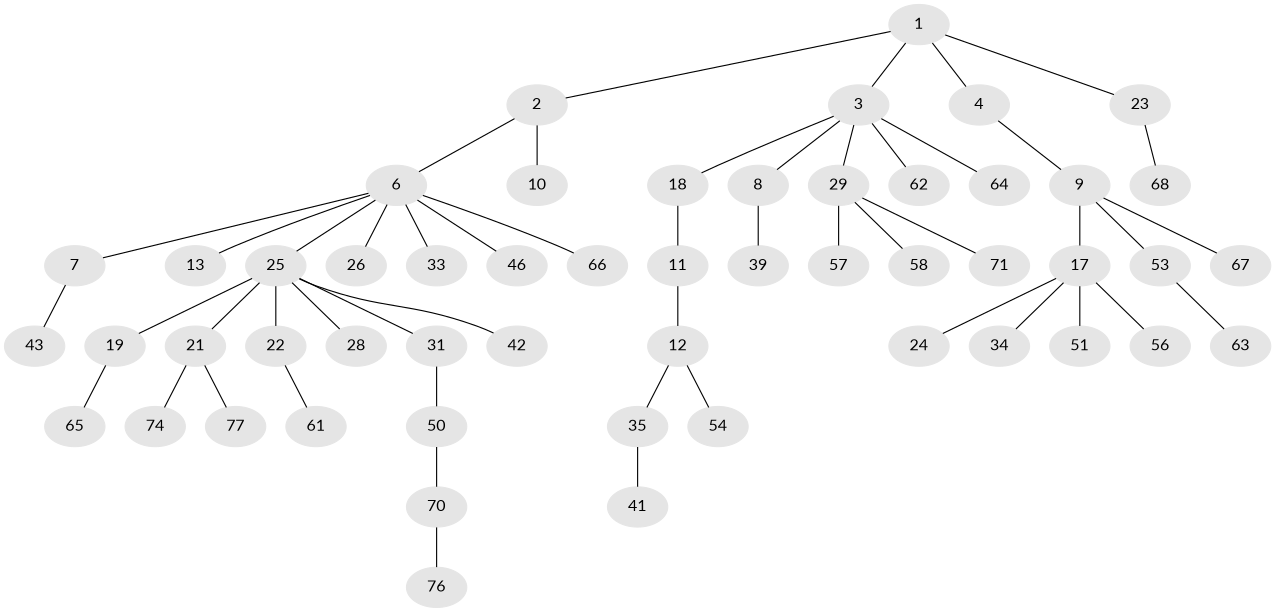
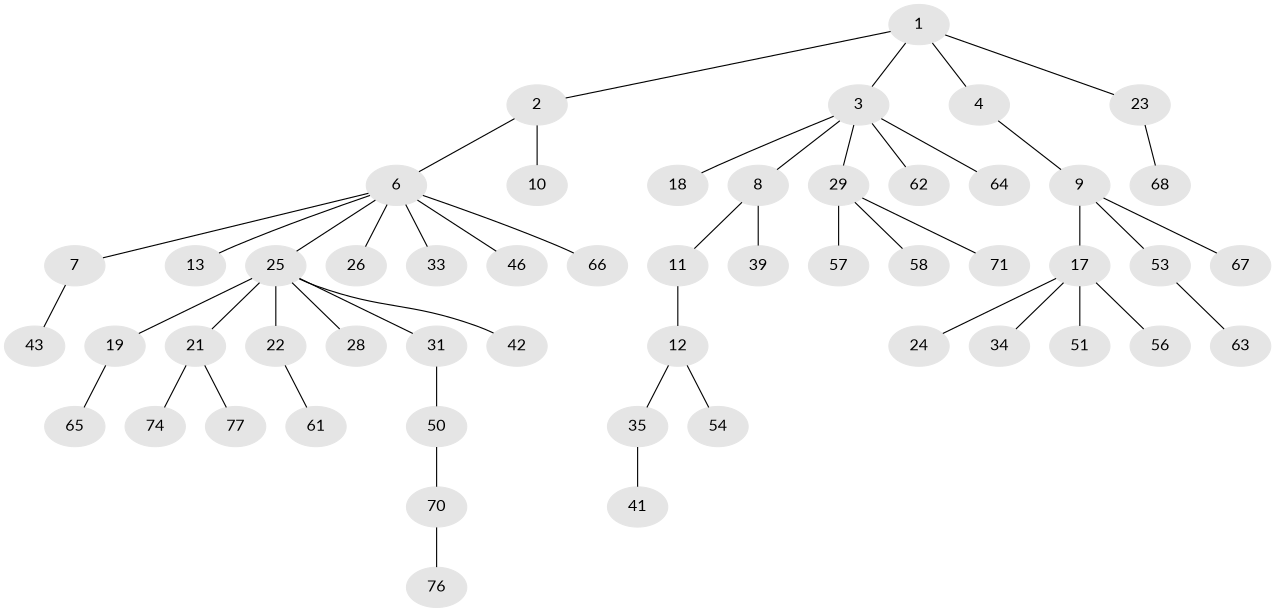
edge "18" -- "11": now "8" -- "11"
